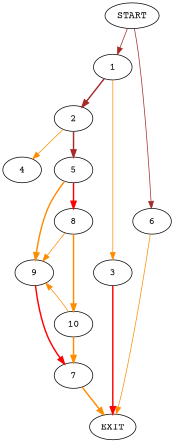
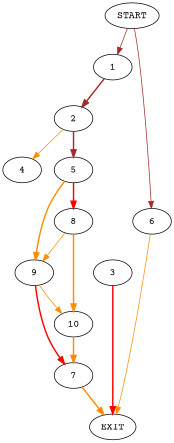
edge "1" -> "3": removed
edge "10" -> "9": reversed
